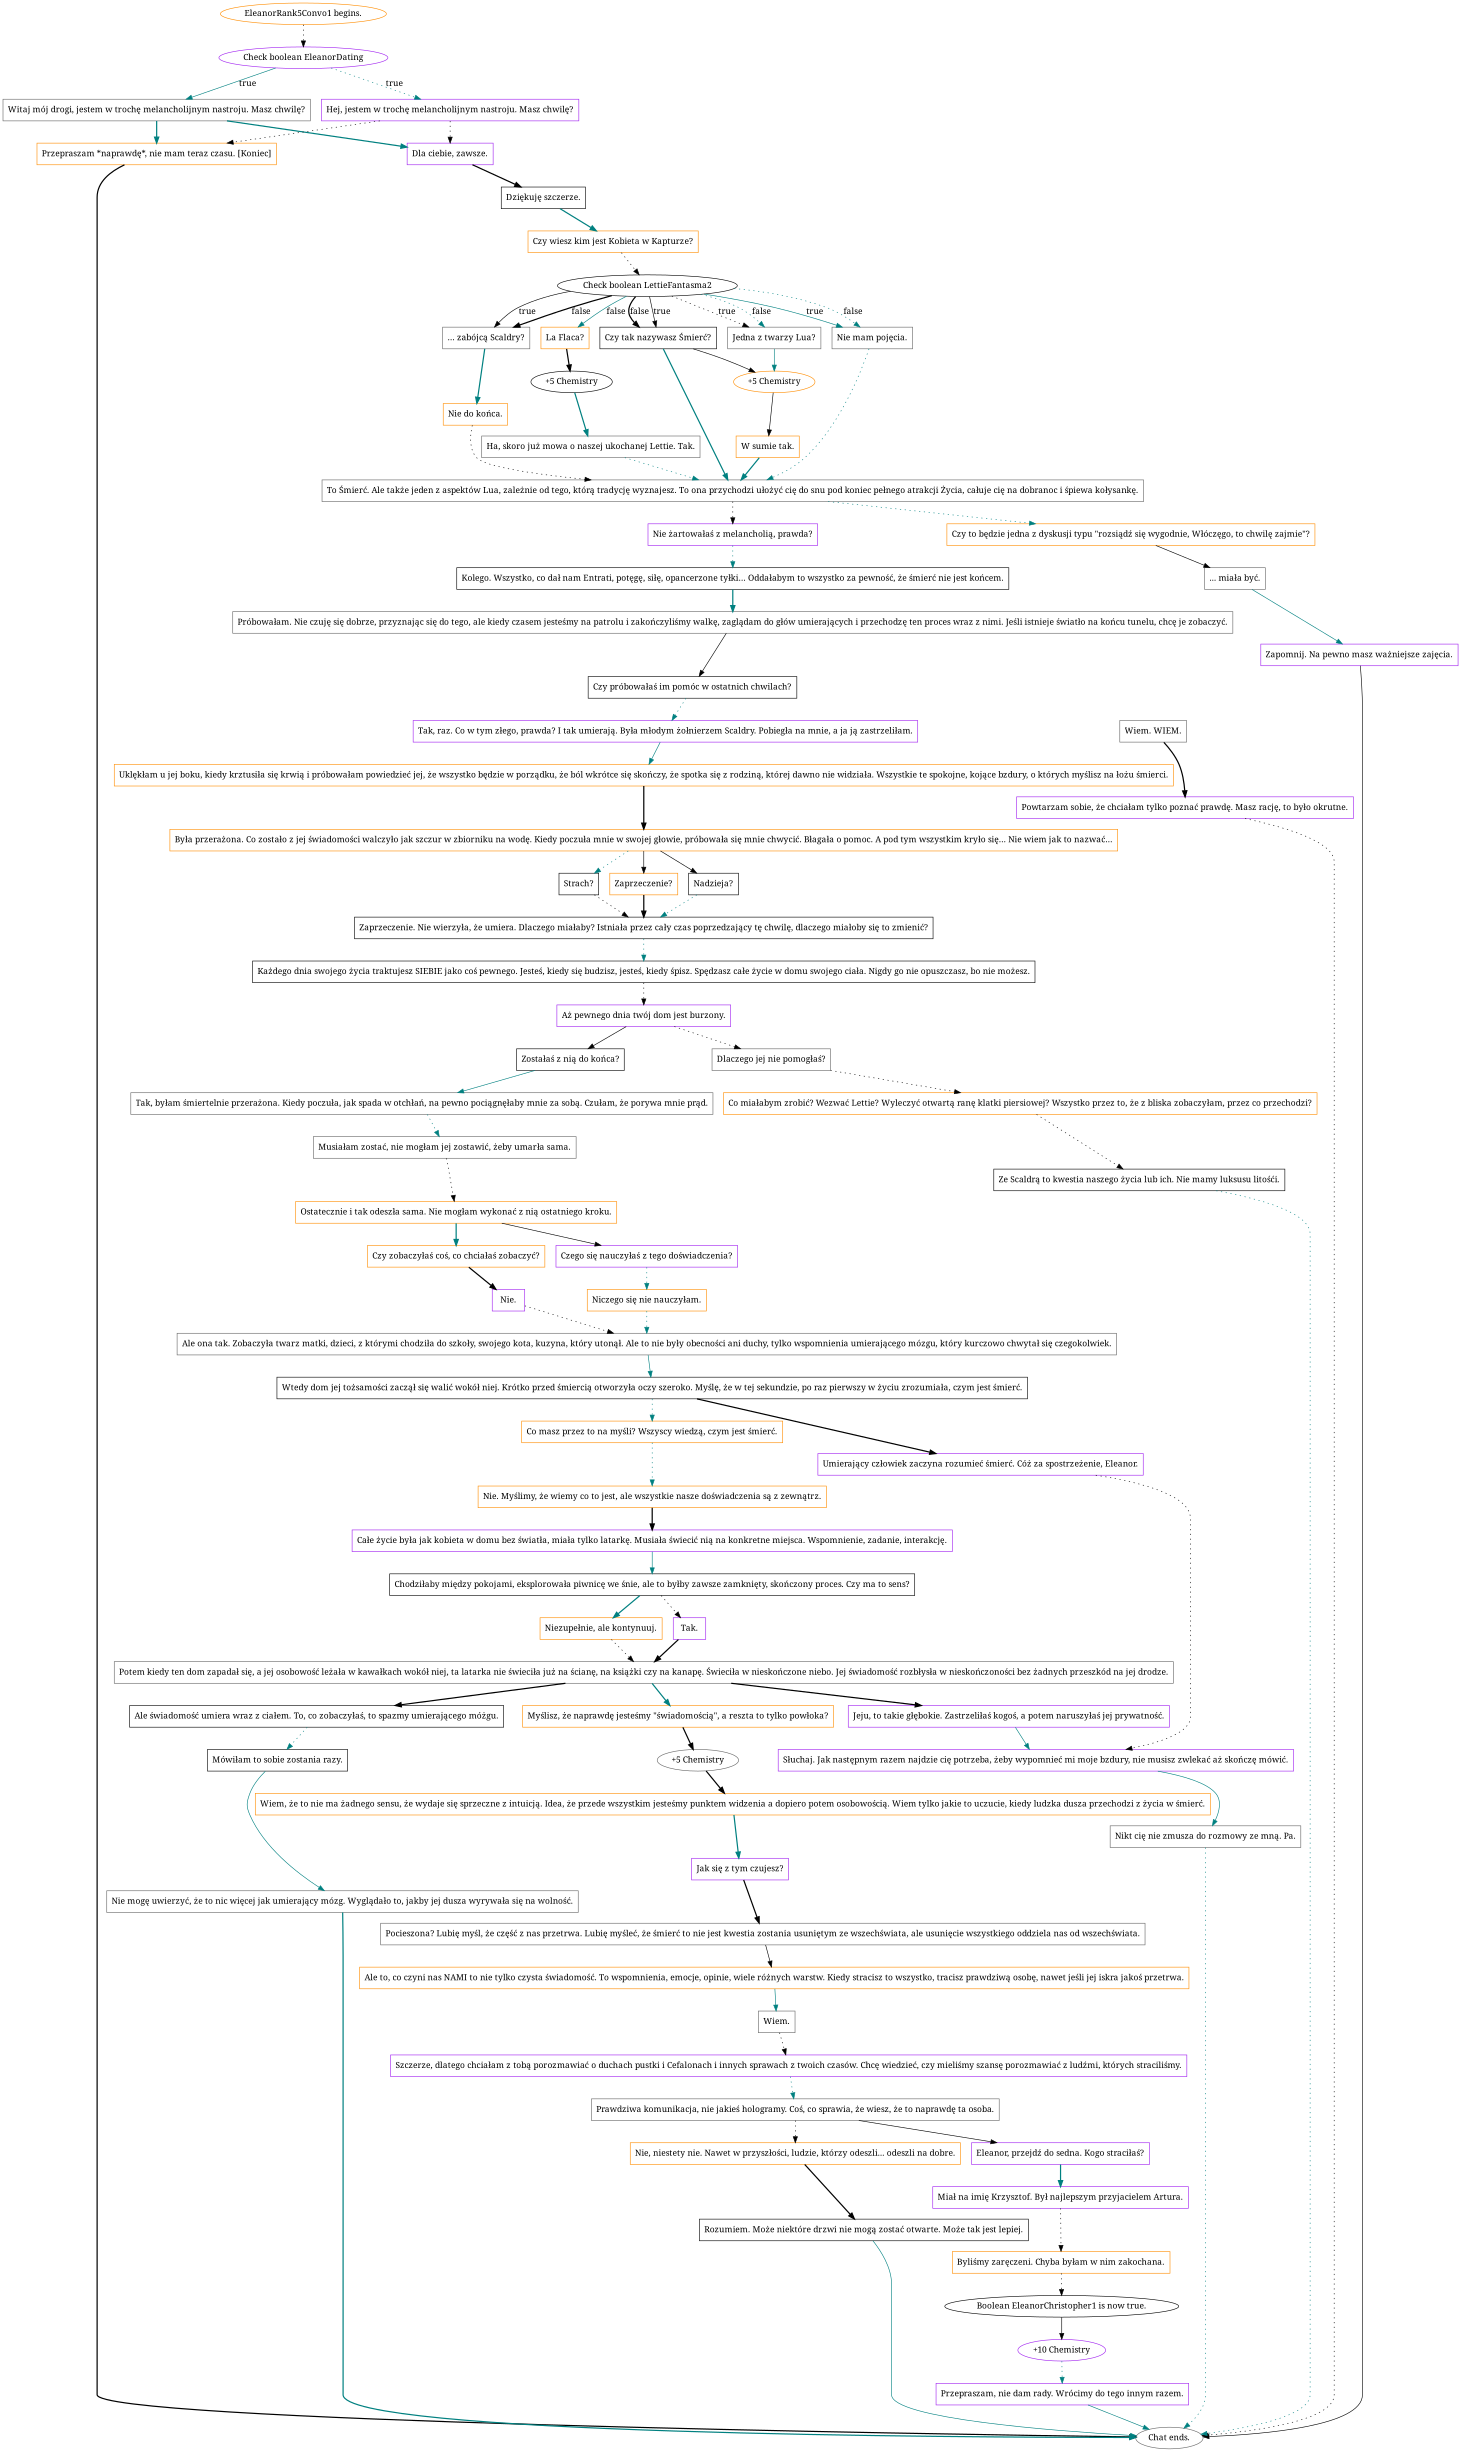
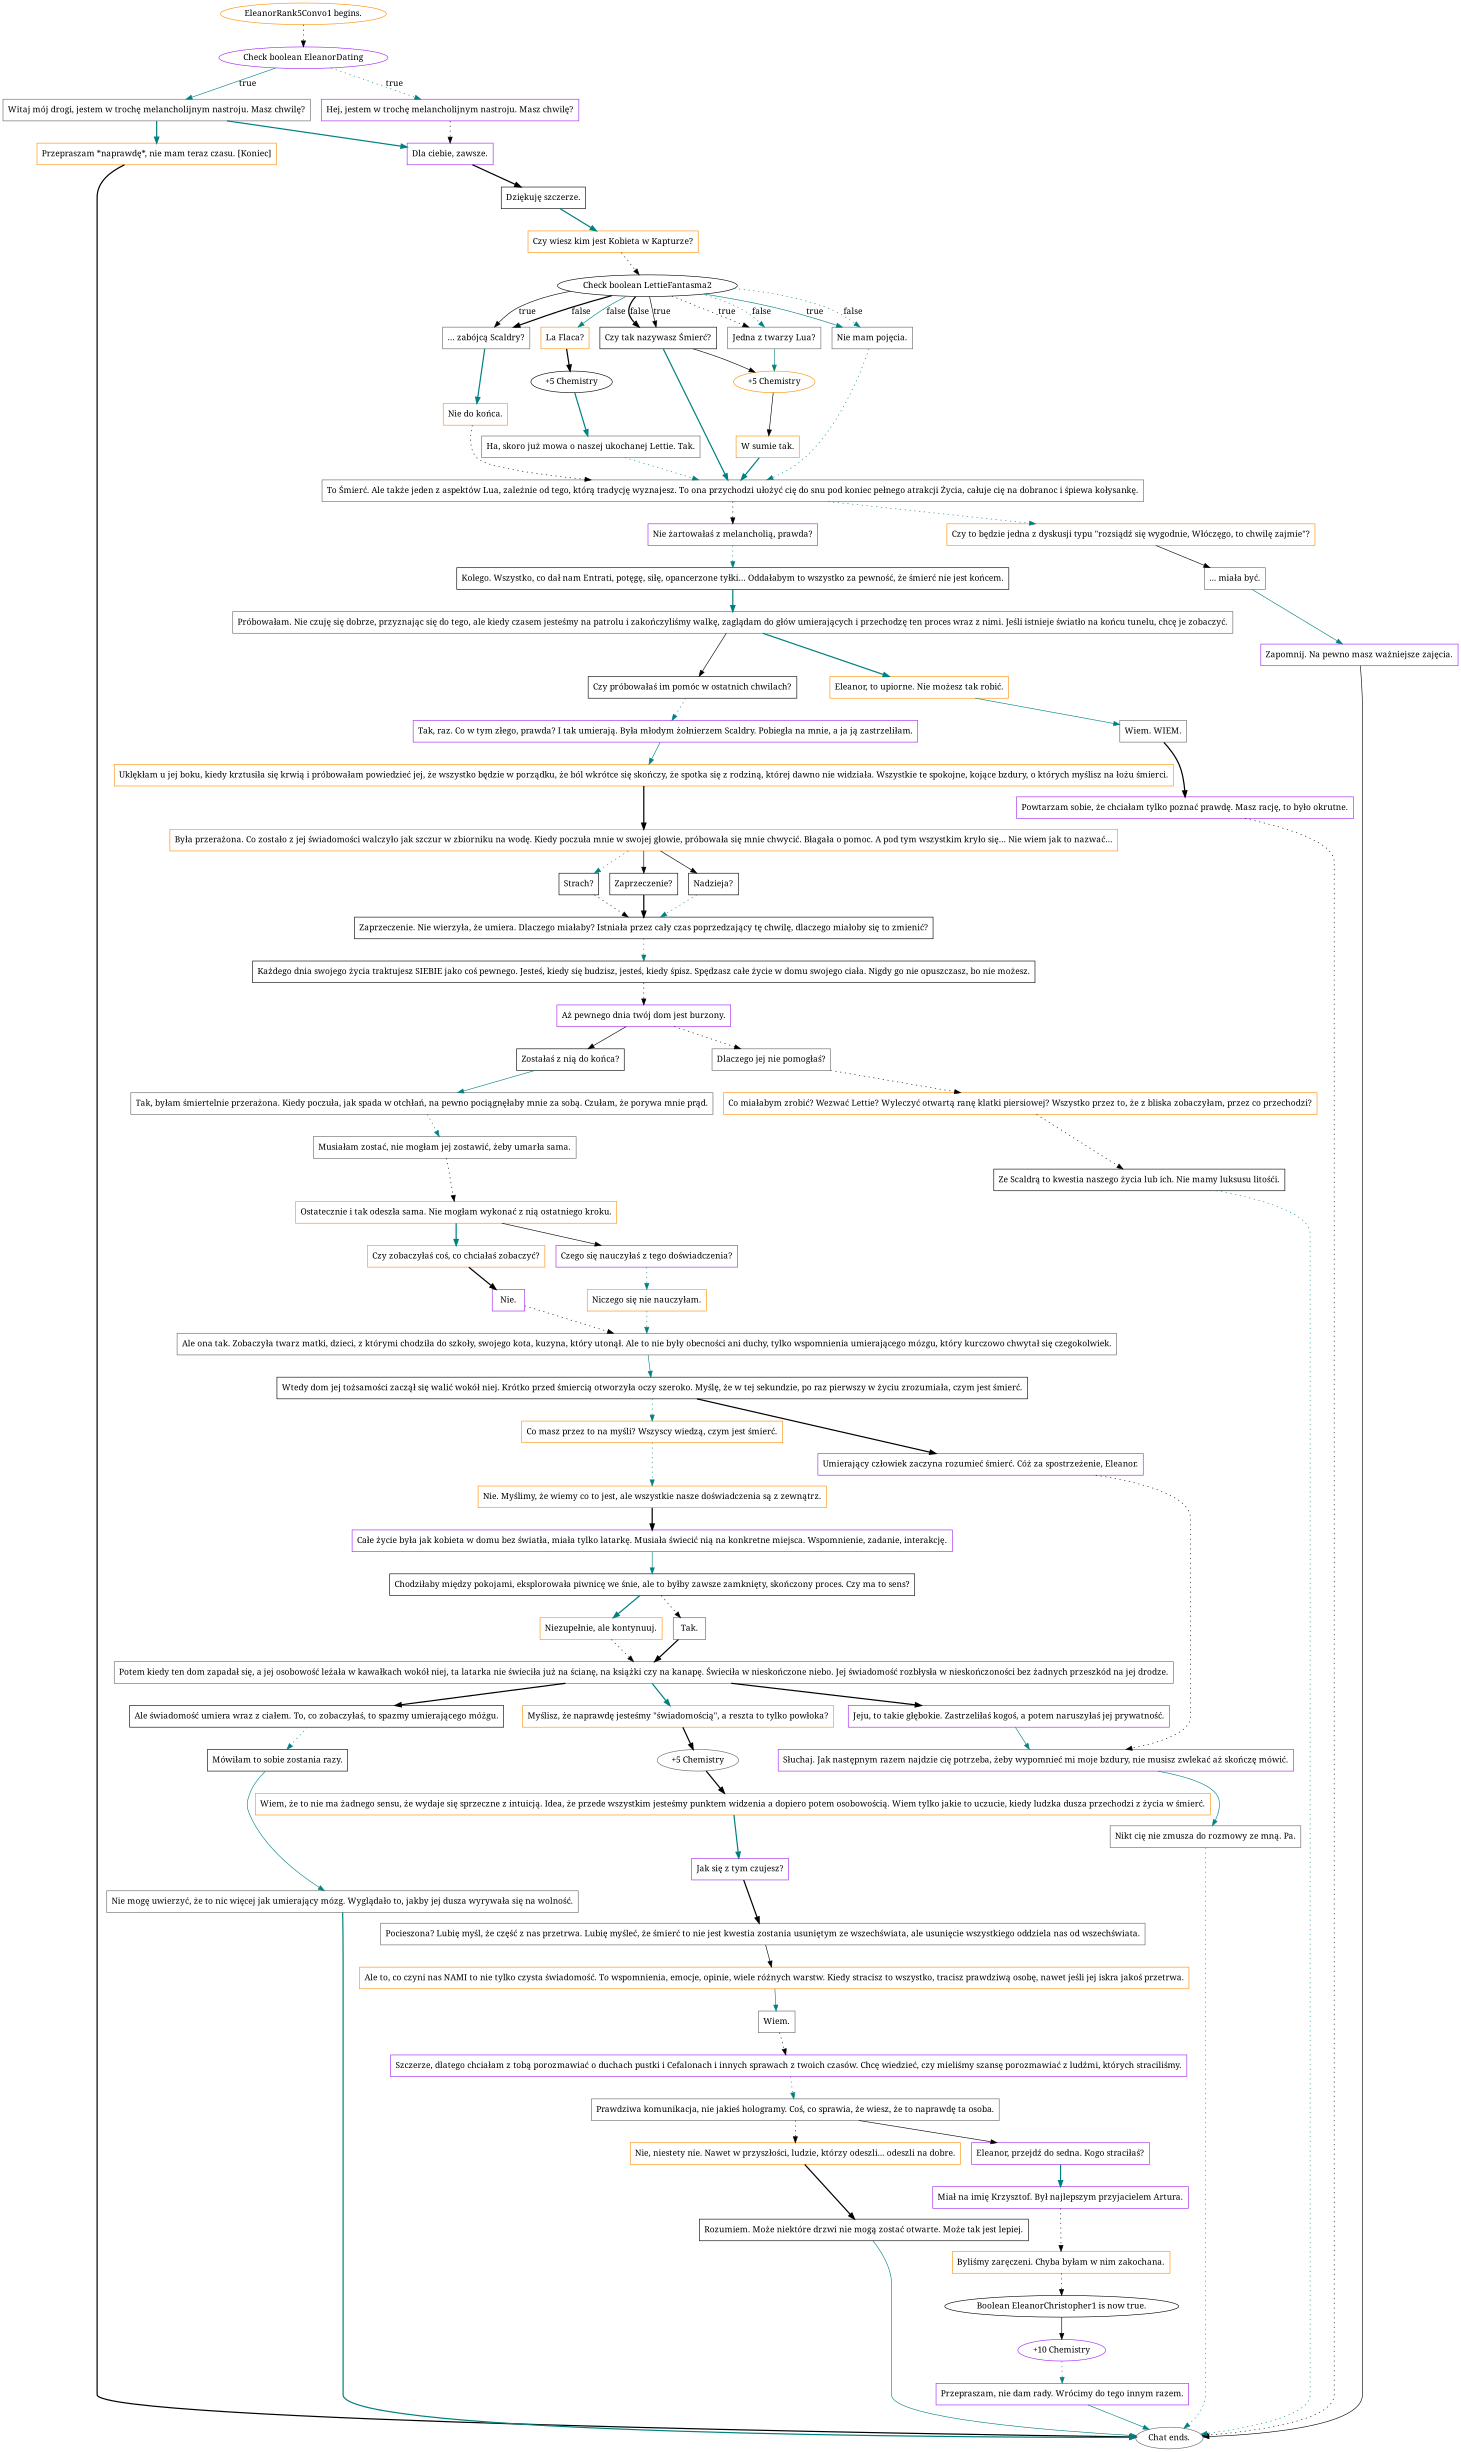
edge "Hej, jestem w trochę melancholijnym nastroju. Masz chwilę?" -> "Przepraszam *naprawdę*, nie mam teraz czasu. [Koniec]": removed
node "Eleanor, to upiorne. Nie możesz tak robić.": added
node "Zaprzeczenie?": color darkorange -> black
